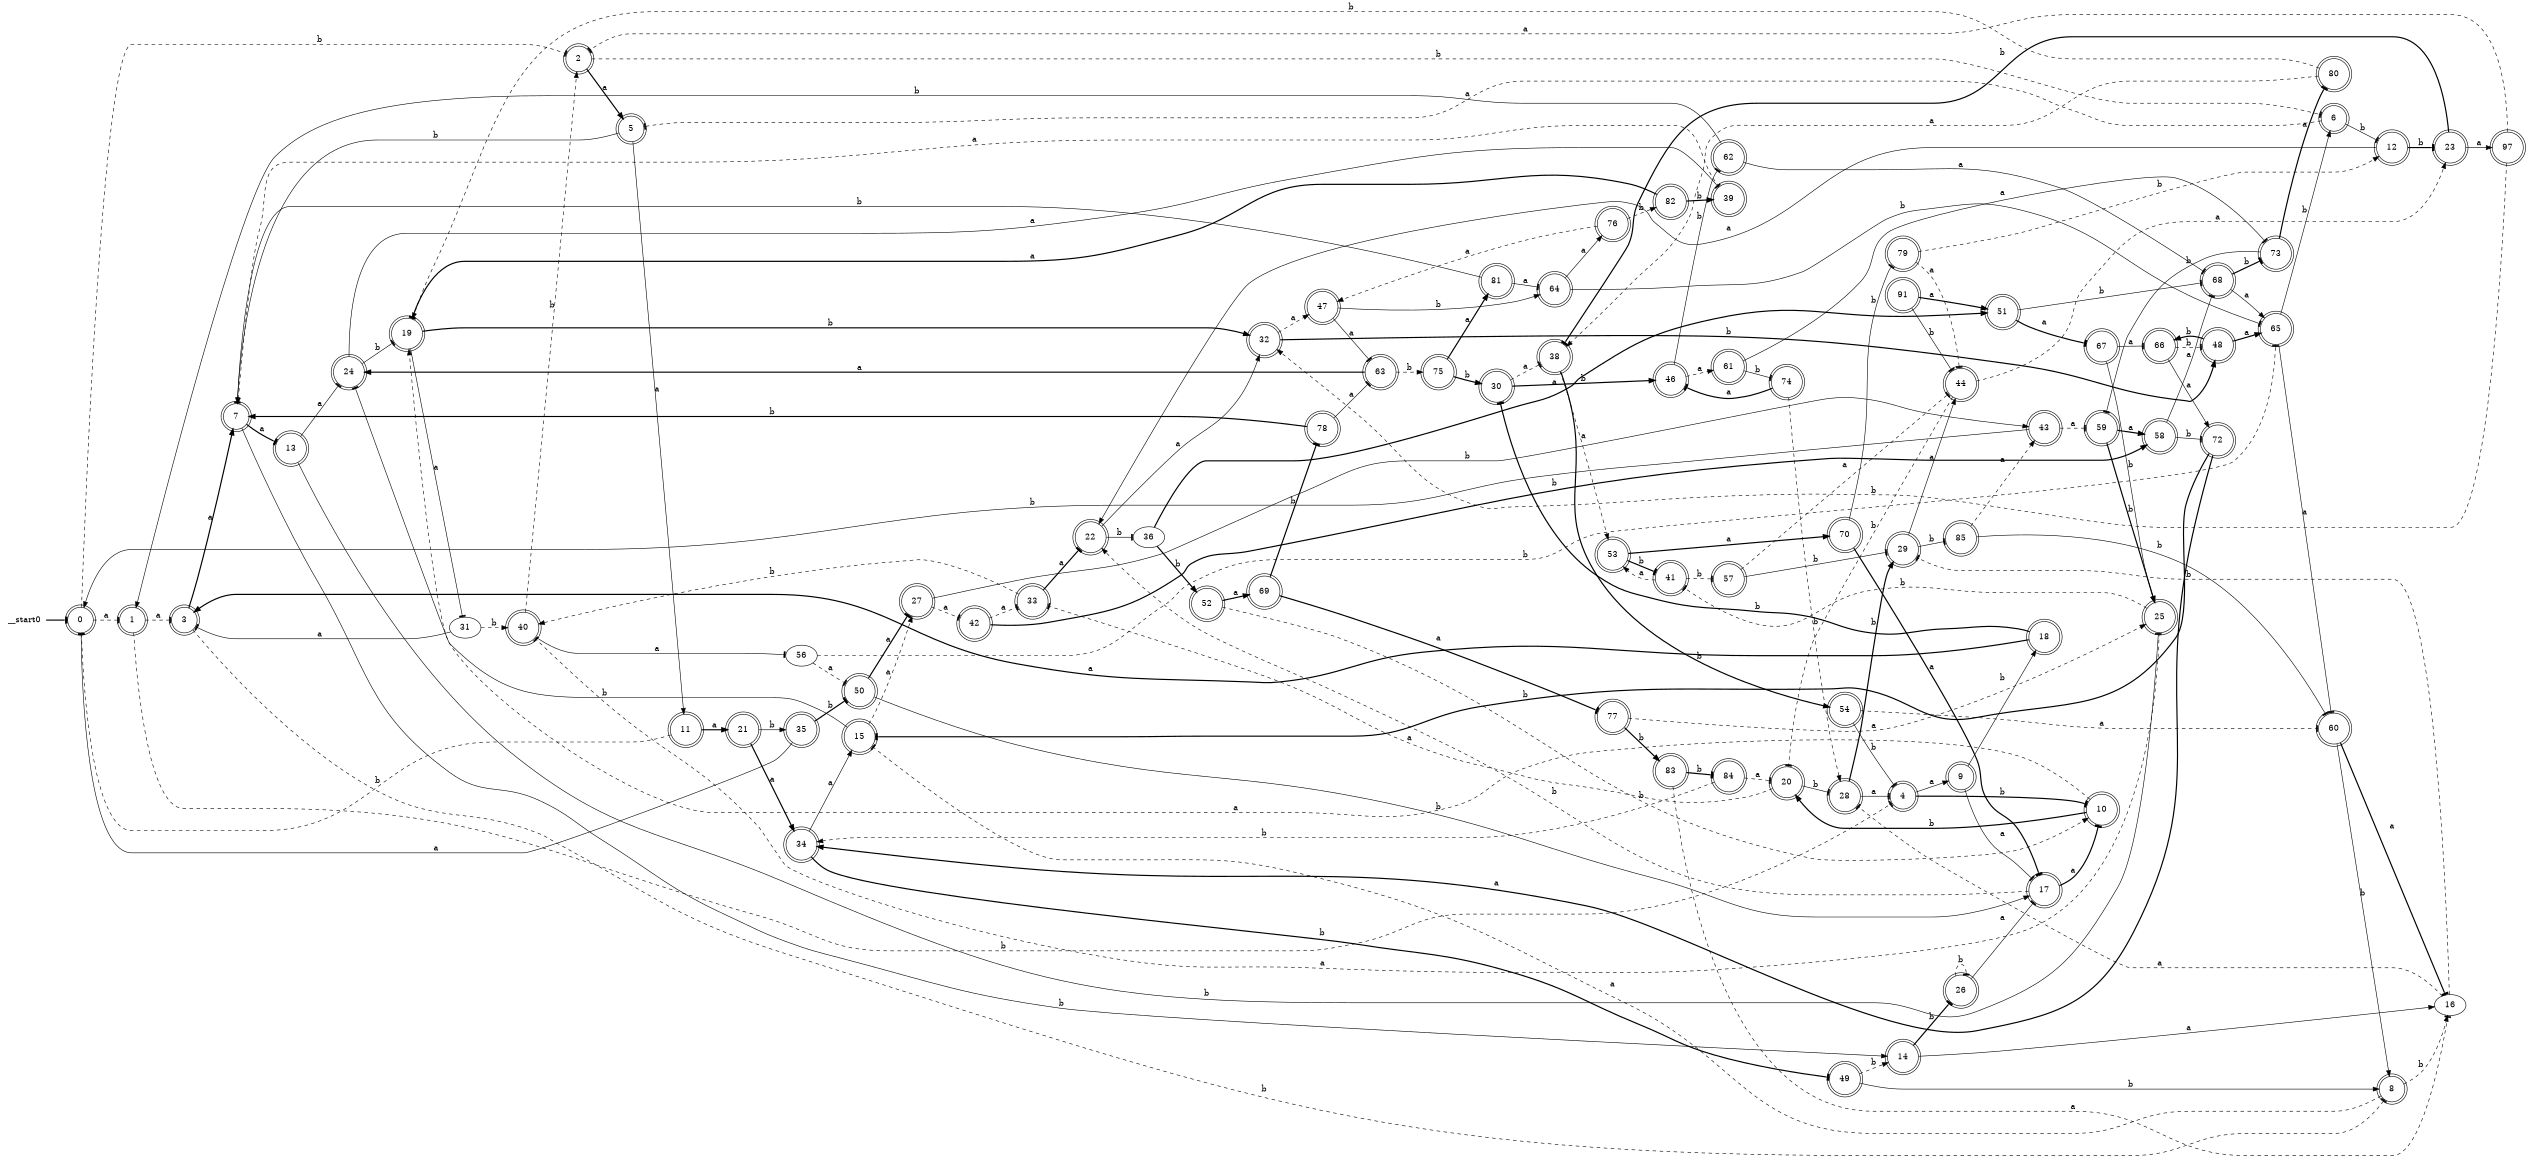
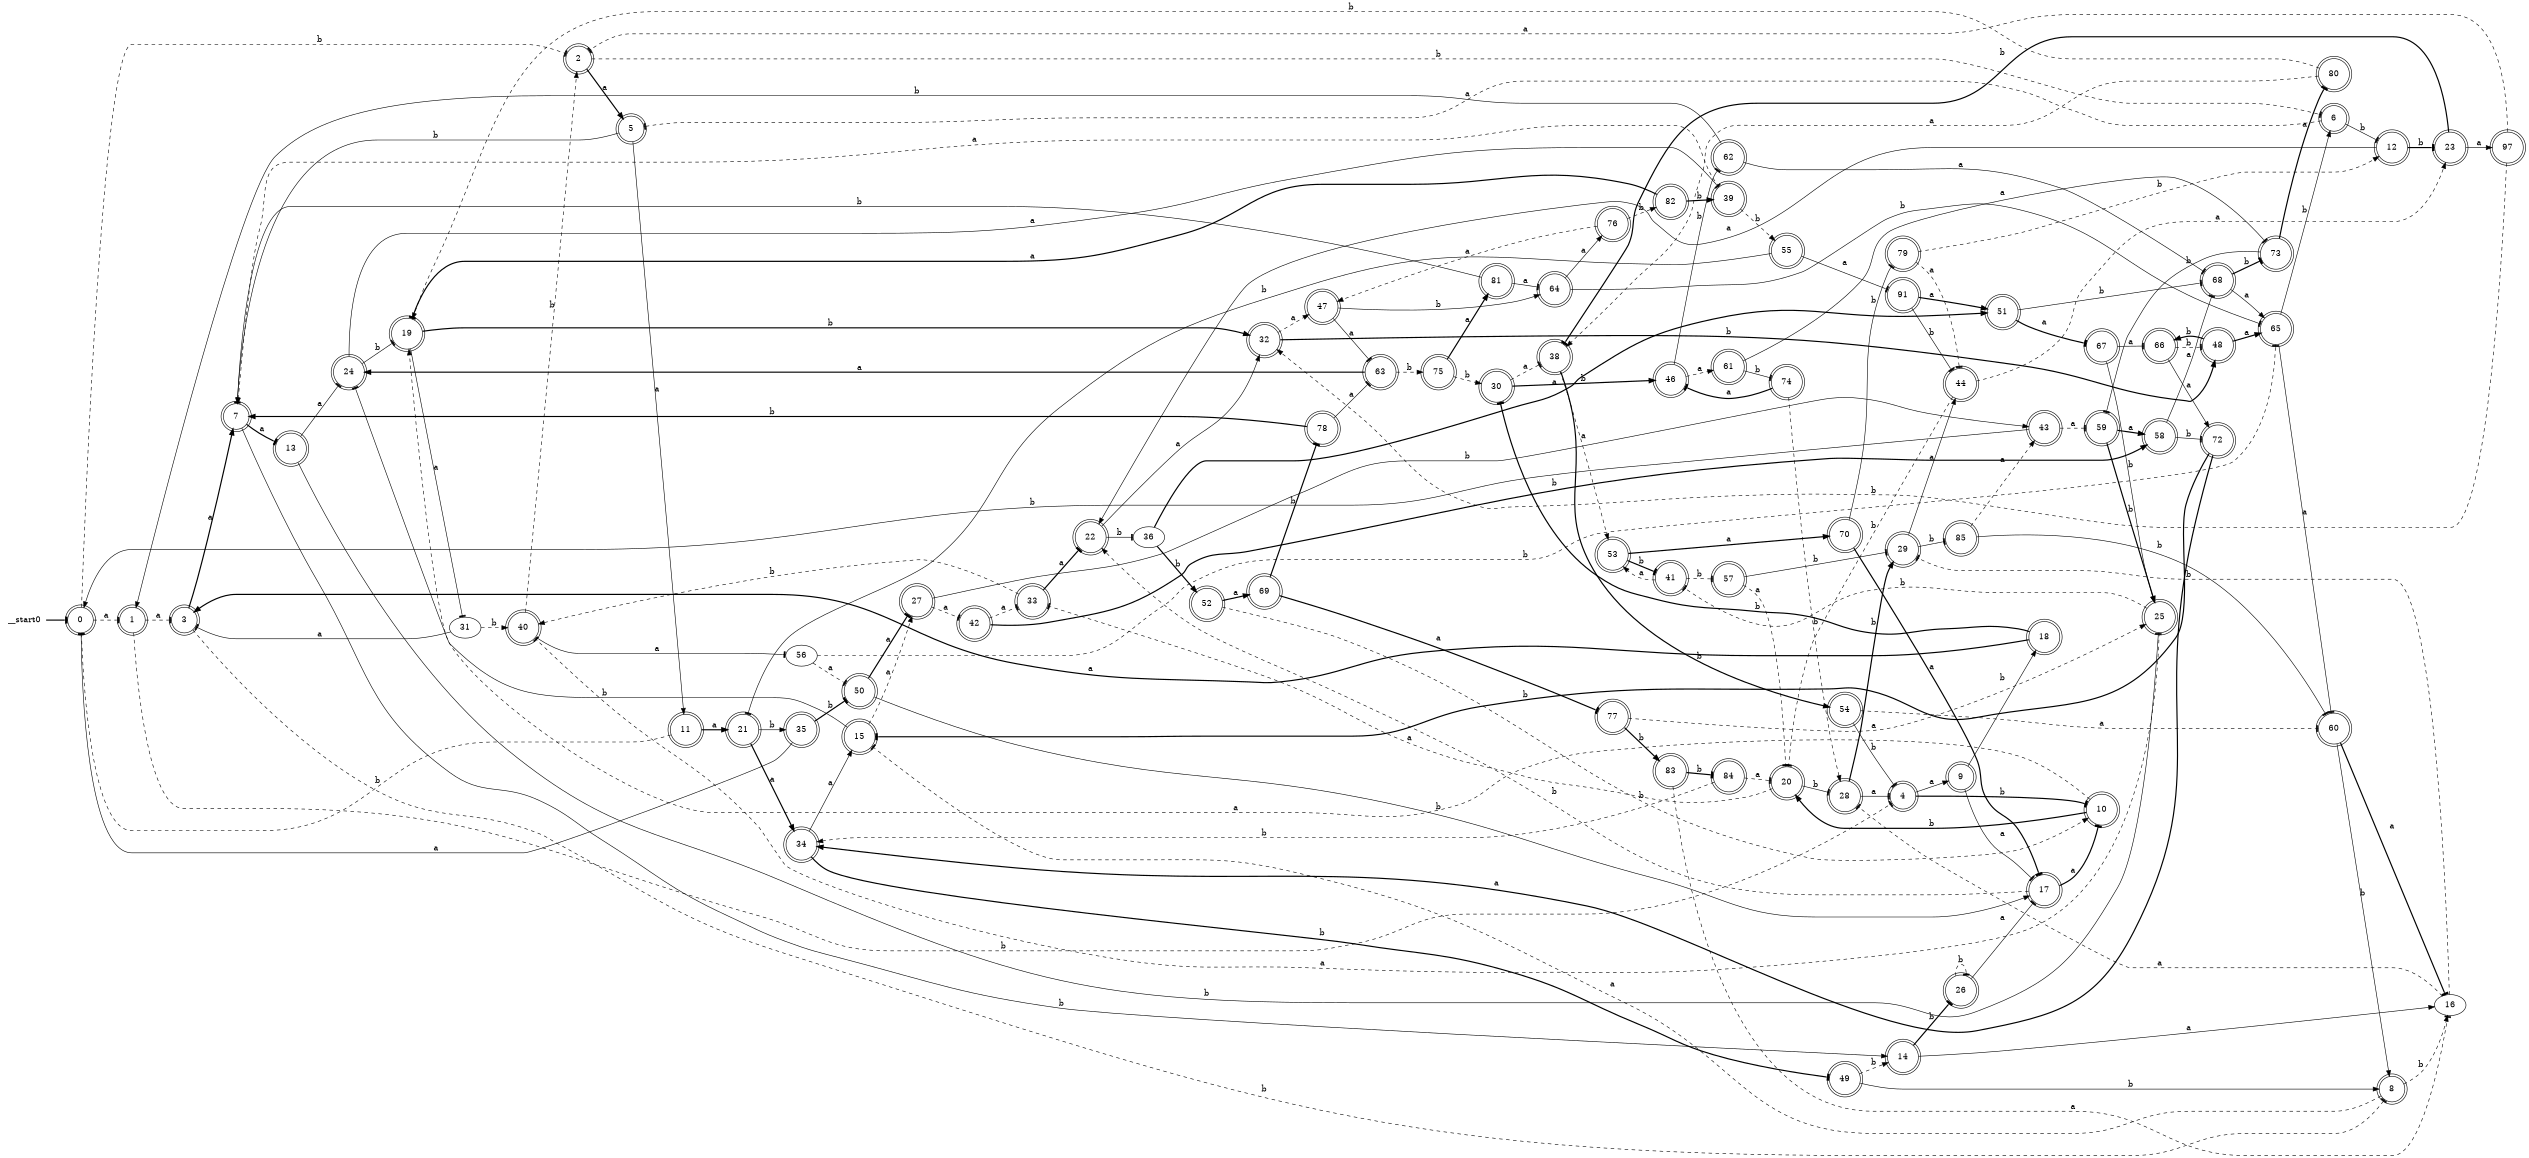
node "55": added
edge "75" -> "30": style bold -> dashed
edge "57" -> "44": now "57" -> "20"
